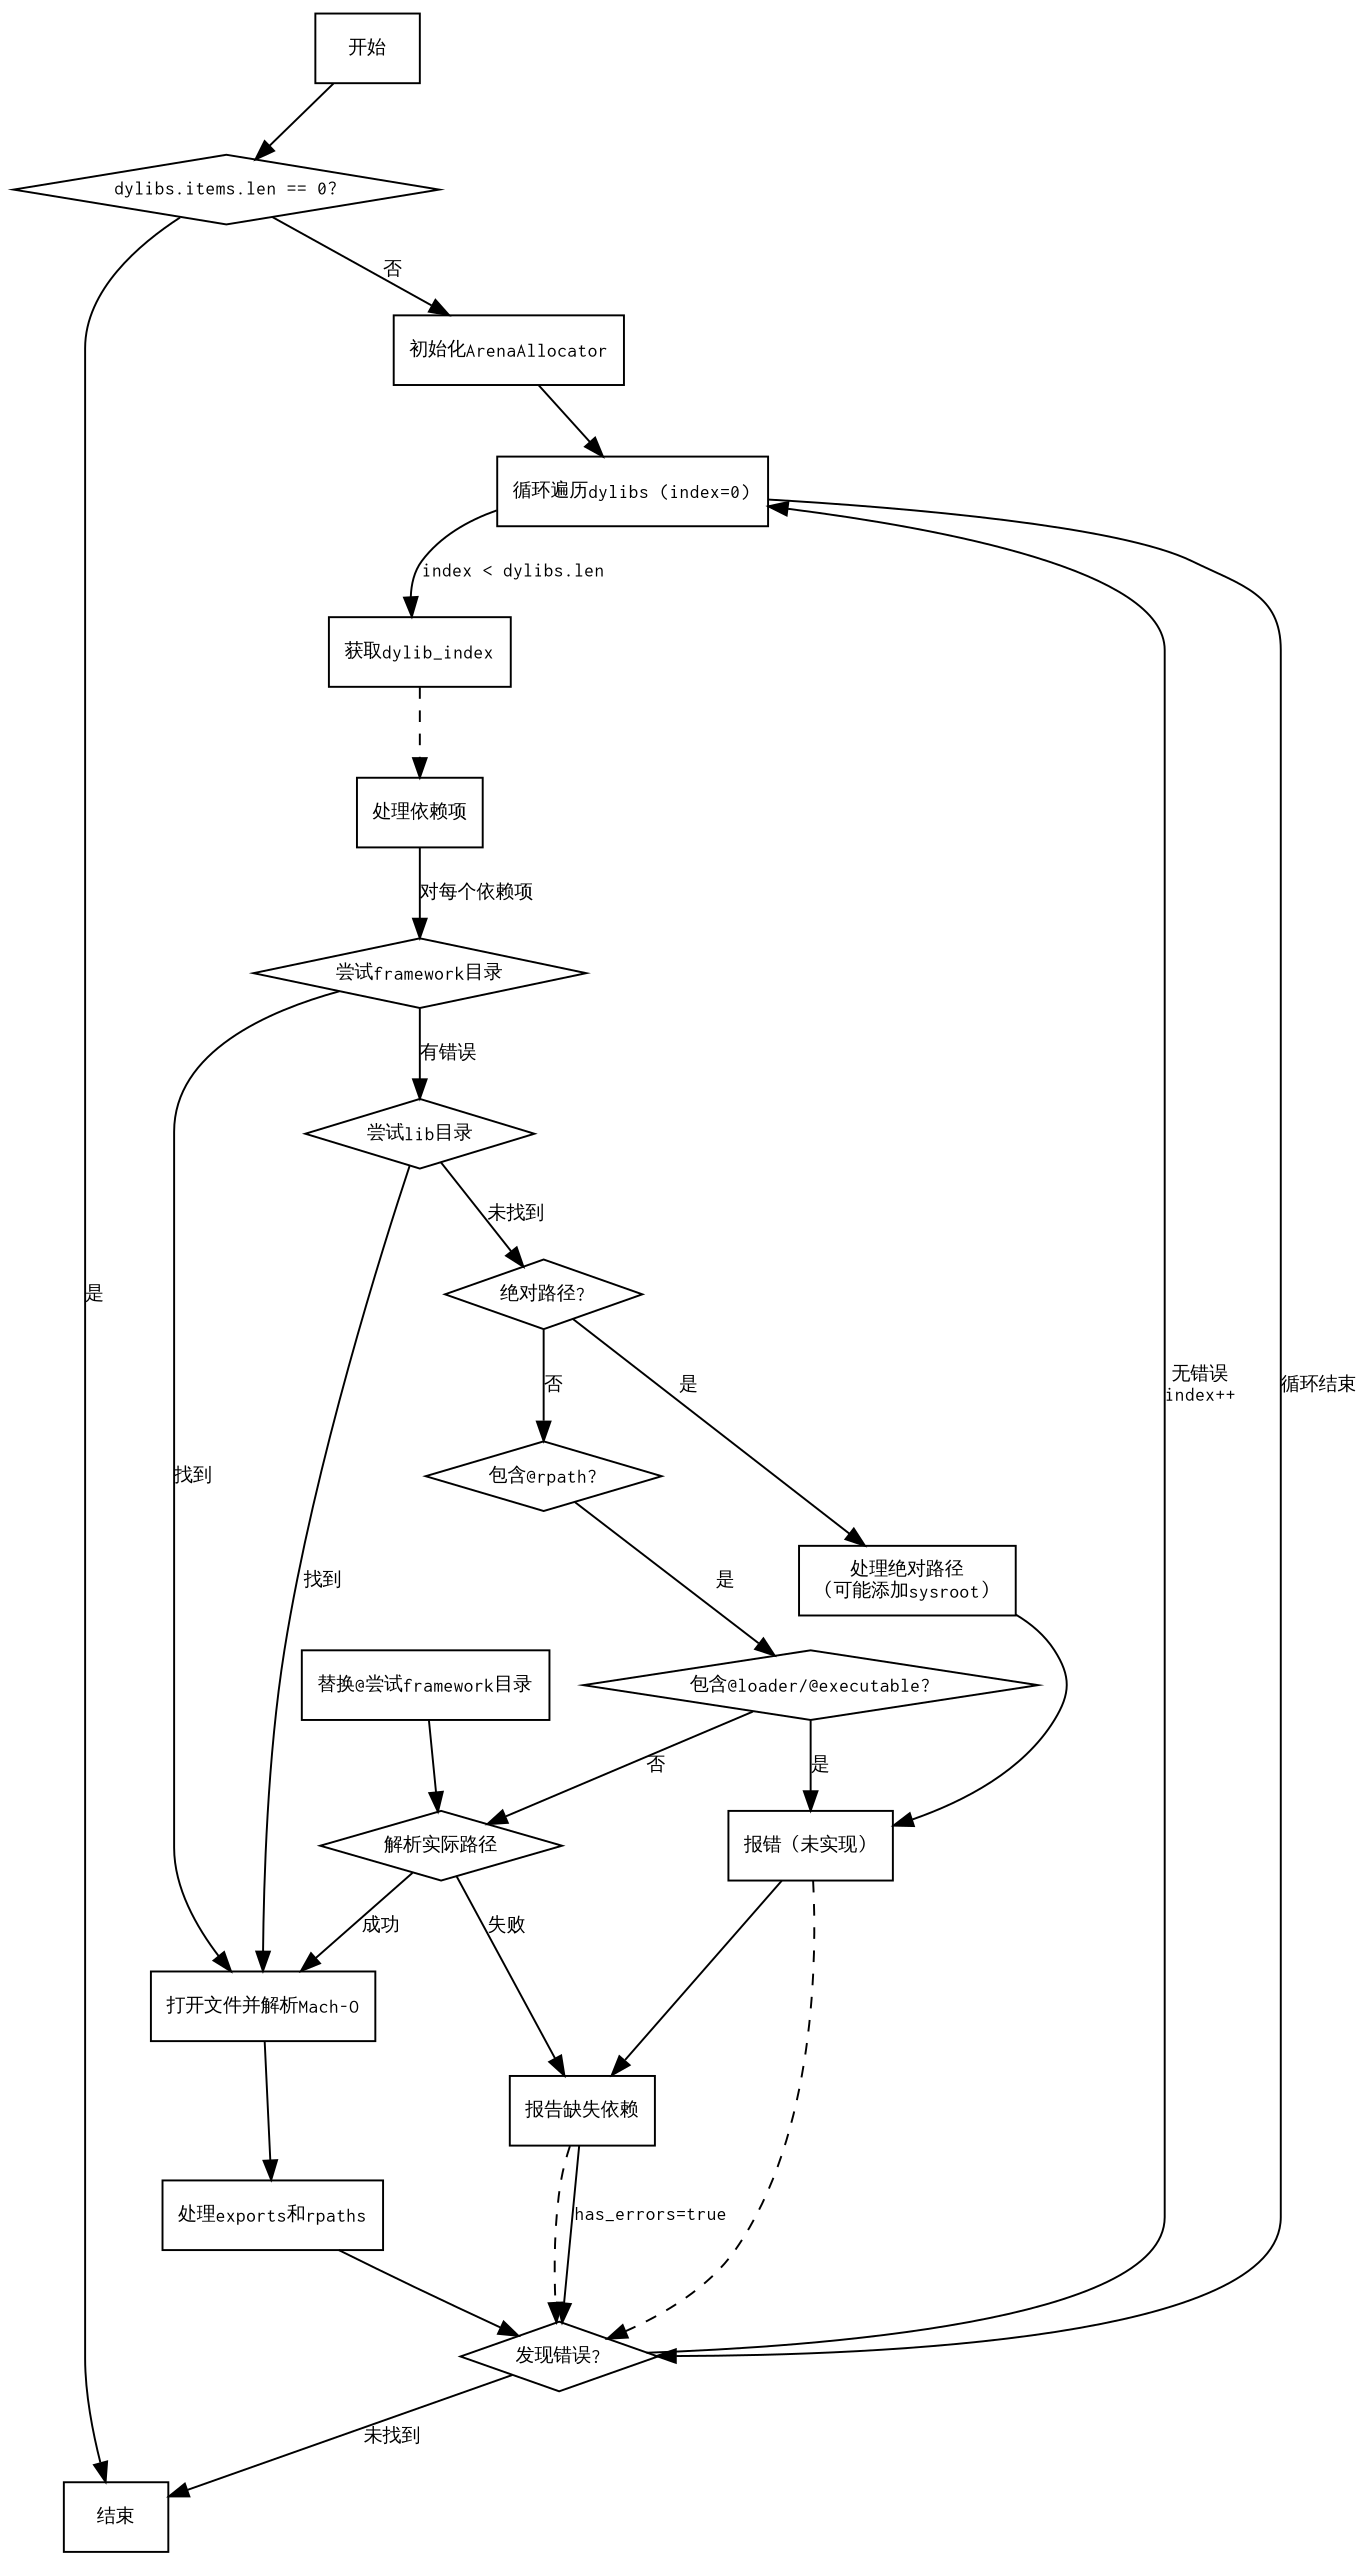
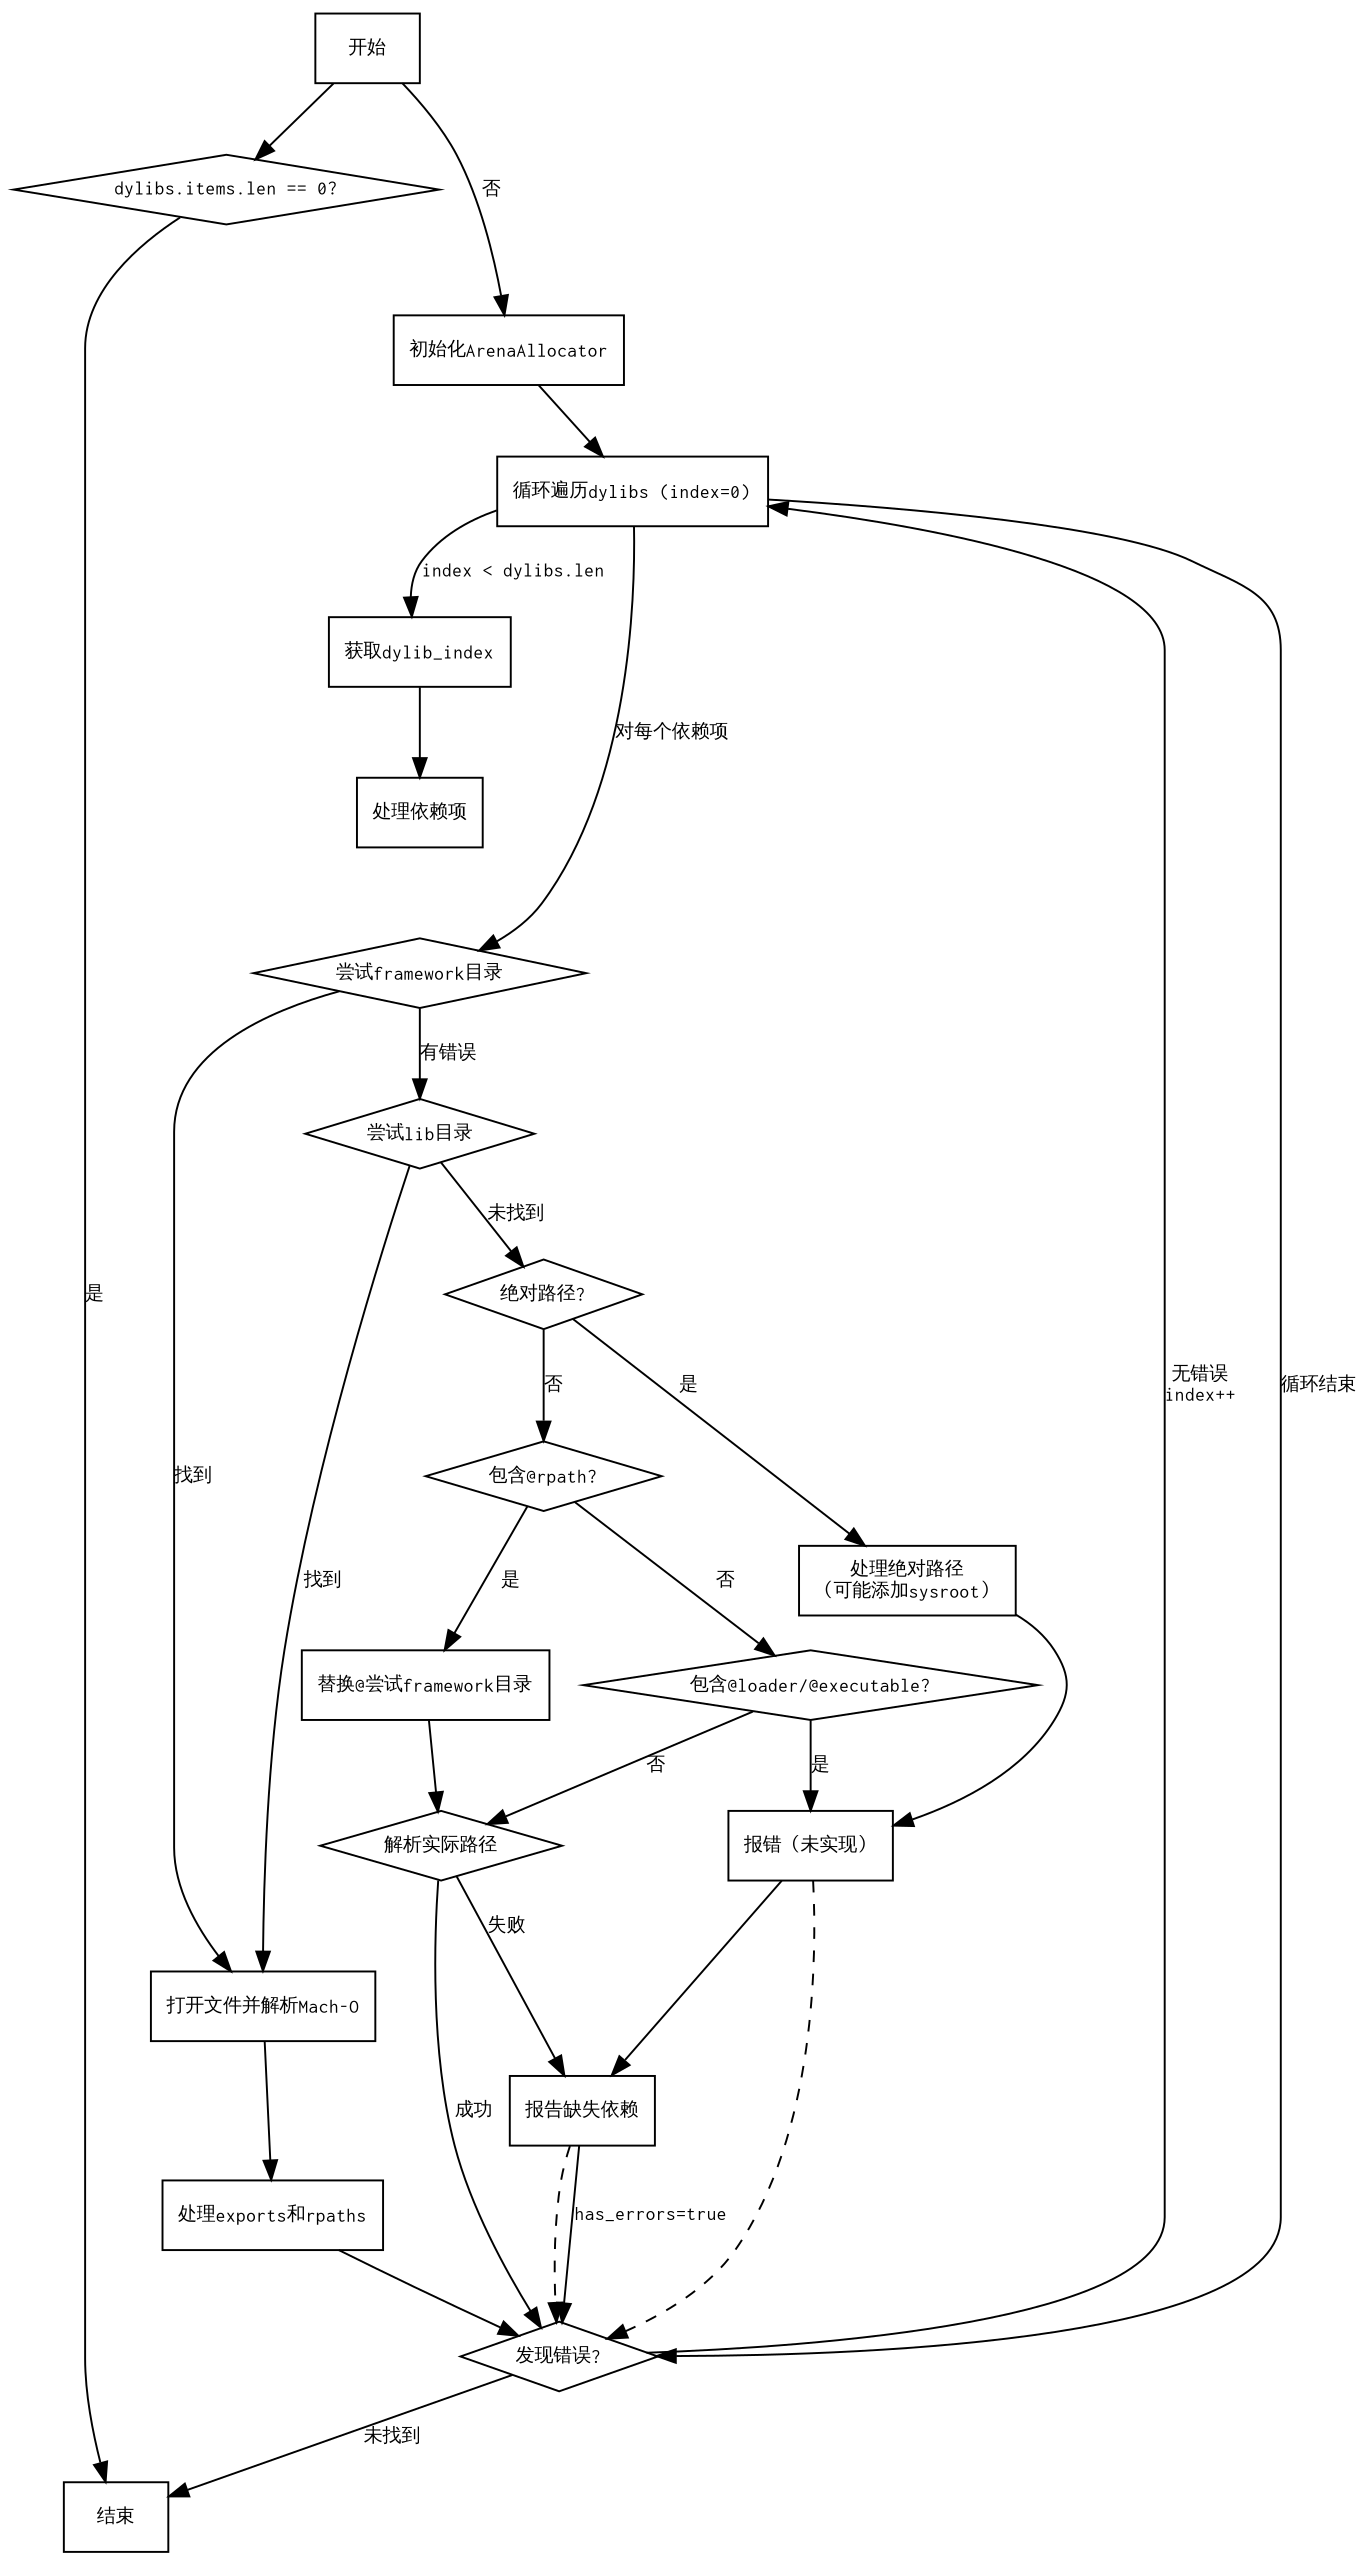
edge "dylibs.items.len == 0?" -> "初始化ArenaAllocator": now "开始" -> "初始化ArenaAllocator"
edge "获取dylib_index" -> "处理依赖项": style dashed -> solid
edge "处理依赖项" -> "尝试framework目录": now "循环遍历dylibs (index=0)" -> "尝试framework目录"
edge "包含@rpath?" -> "替换@尝试framework目录": added, label "是"
edge "包含@rpath?" -> "包含@loader/@executable?": label "是" -> "否"
edge "解析实际路径" -> "打开文件并解析Mach-O": now "解析实际路径" -> "发现错误?"
